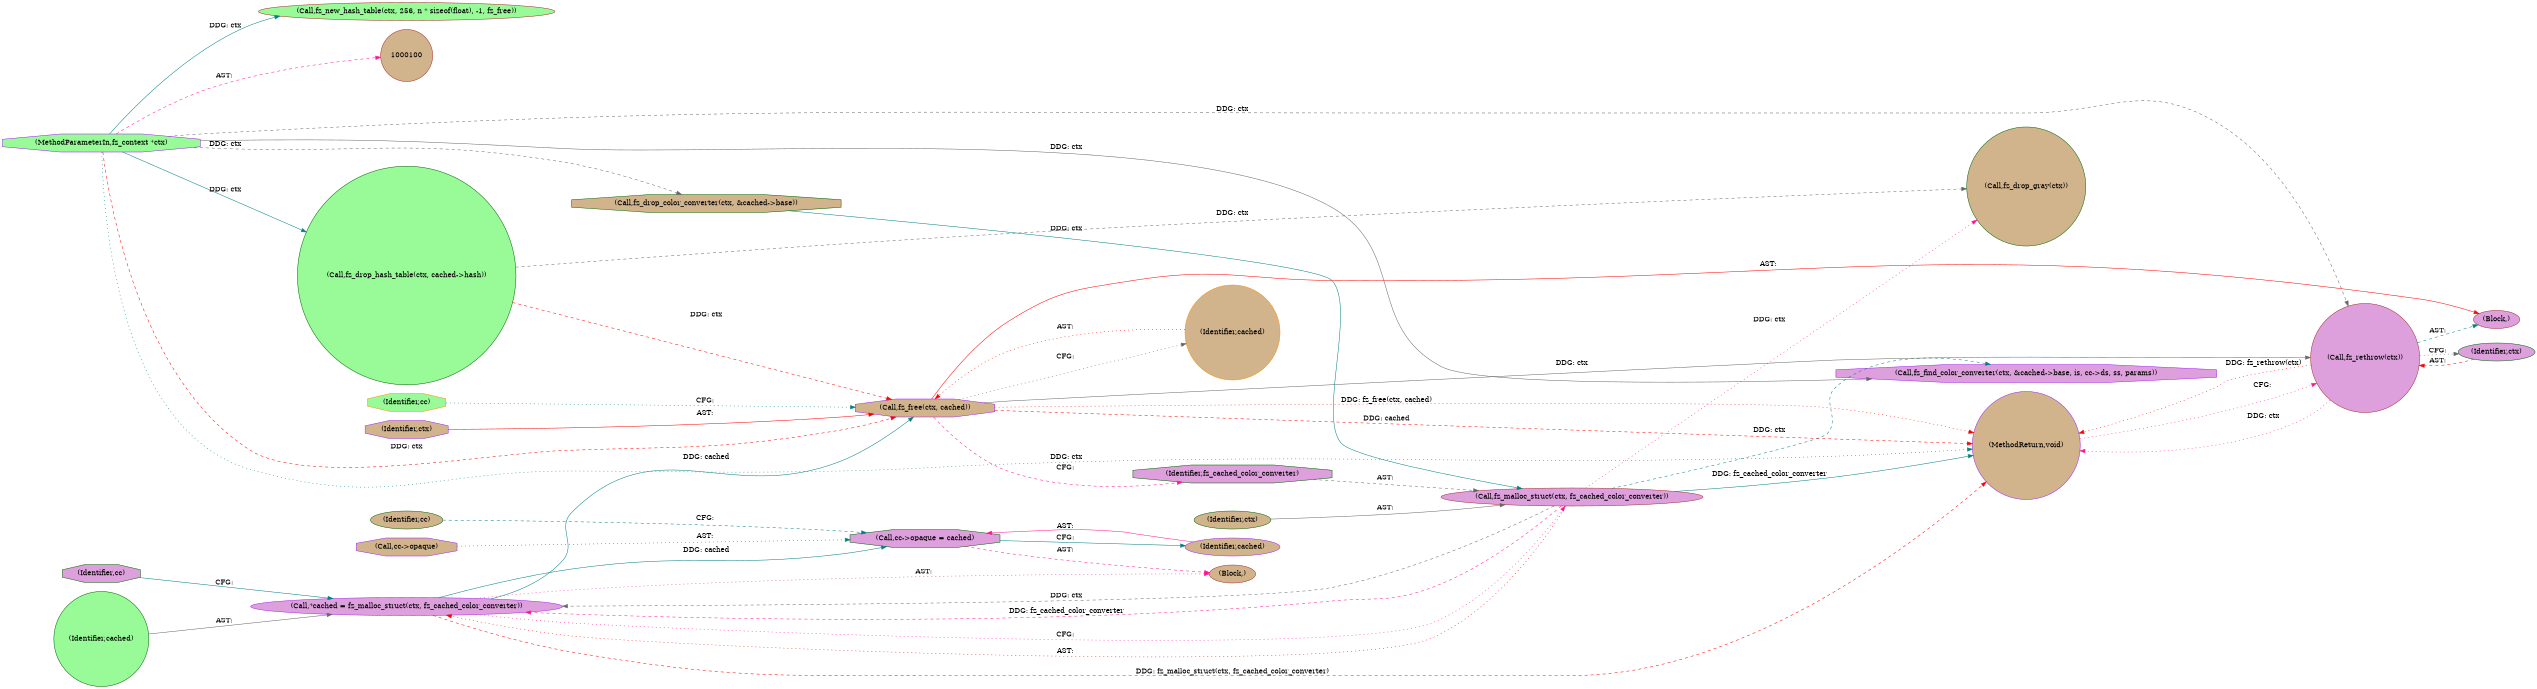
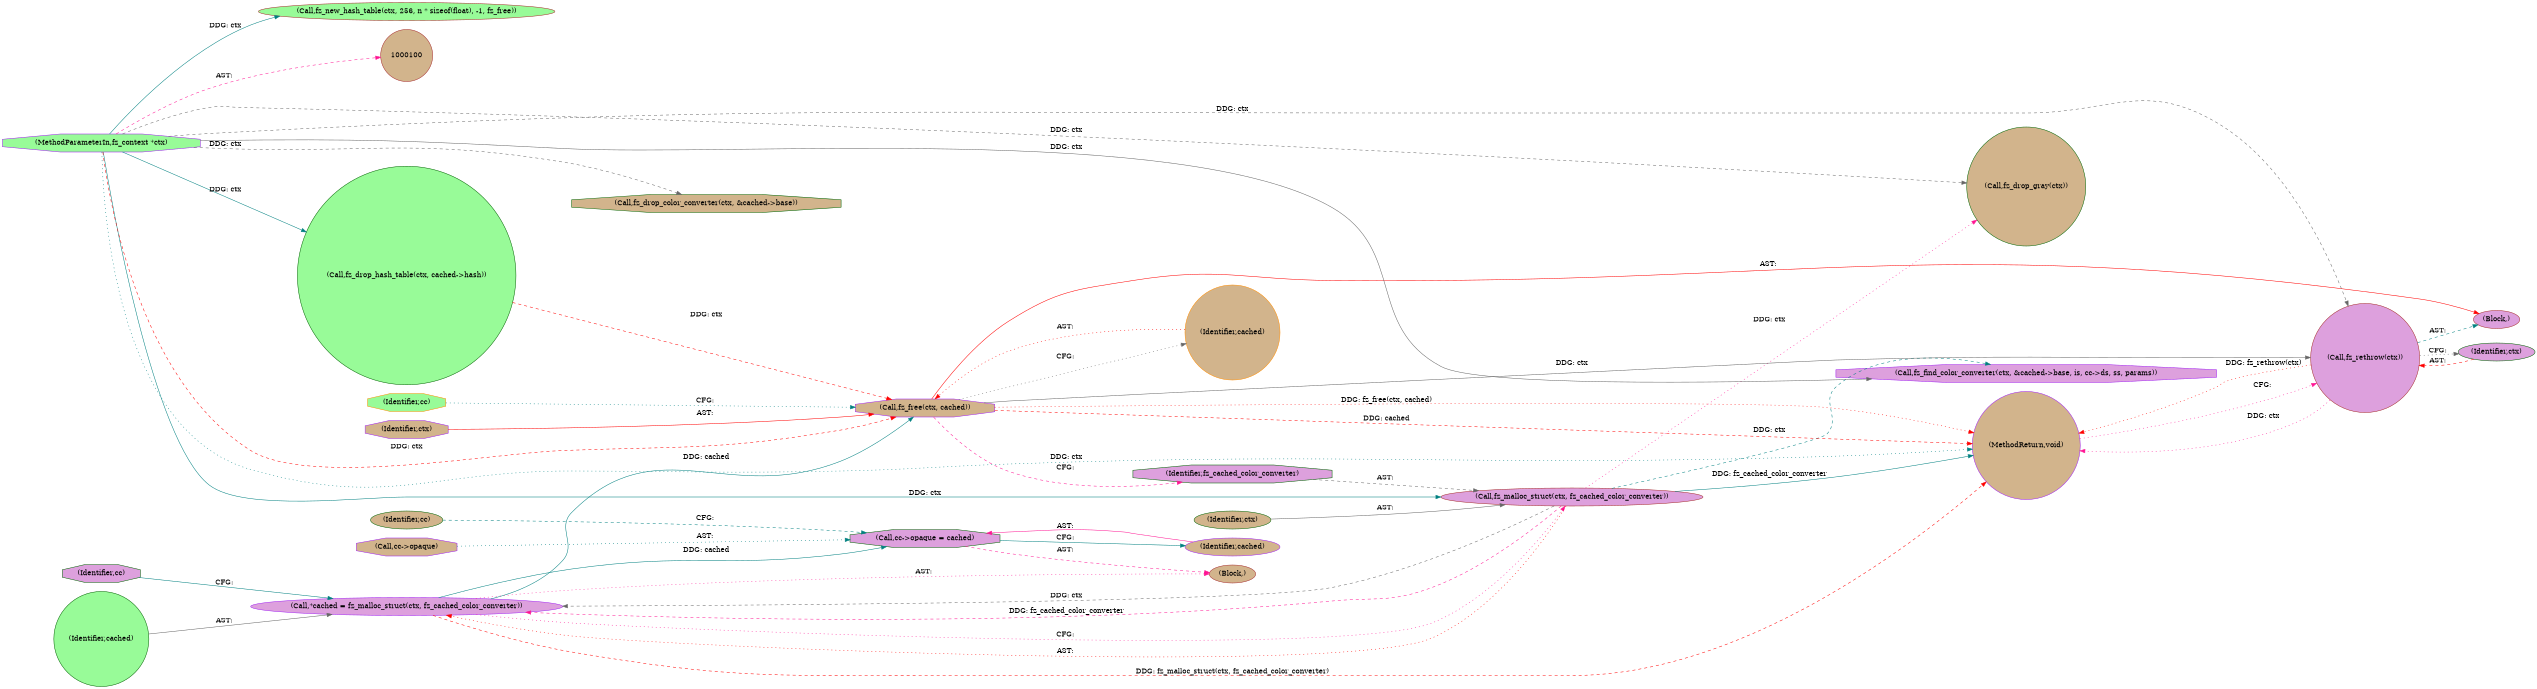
edge "(Call,fz_drop_hash_table(ctx, cached->hash))" -> "(Call,fz_drop_gray(ctx))": now "(MethodParameterIn,fz_context *ctx)" -> "(Call,fz_drop_gray(ctx))"
edge "(Call,fz_drop_color_converter(ctx, &cached->base))" -> "(Call,fz_malloc_struct(ctx, fz_cached_color_converter))": now "(MethodParameterIn,fz_context *ctx)" -> "(Call,fz_malloc_struct(ctx, fz_cached_color_converter))"
